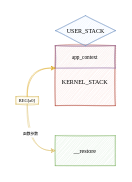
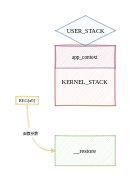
node "app_context": fillcolor #f5f5f5 -> #e1d5e7
edge "REG[a0]" -> "app_context": removed
node "__restore": style solid -> dashed
